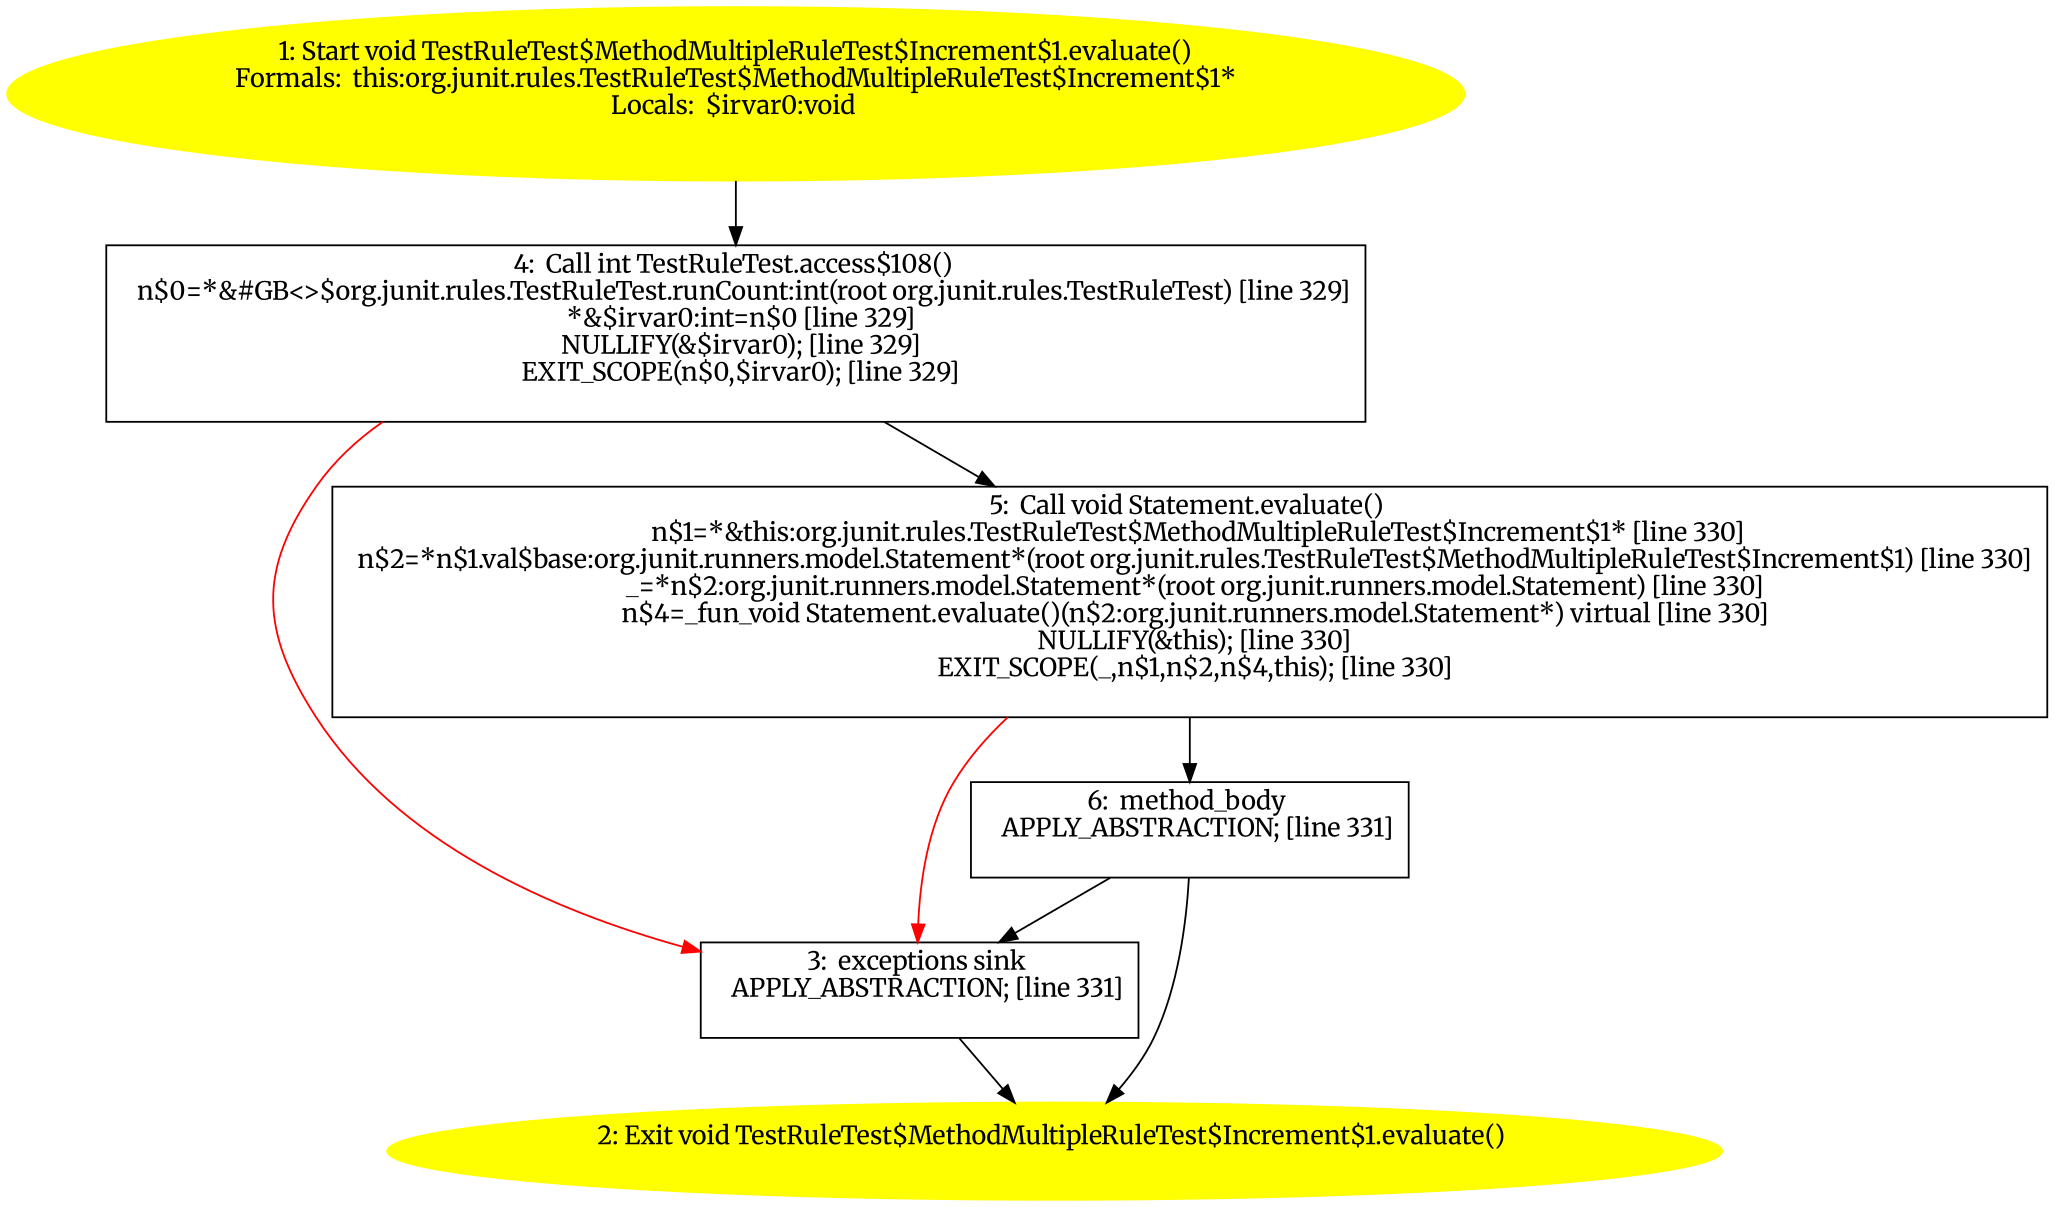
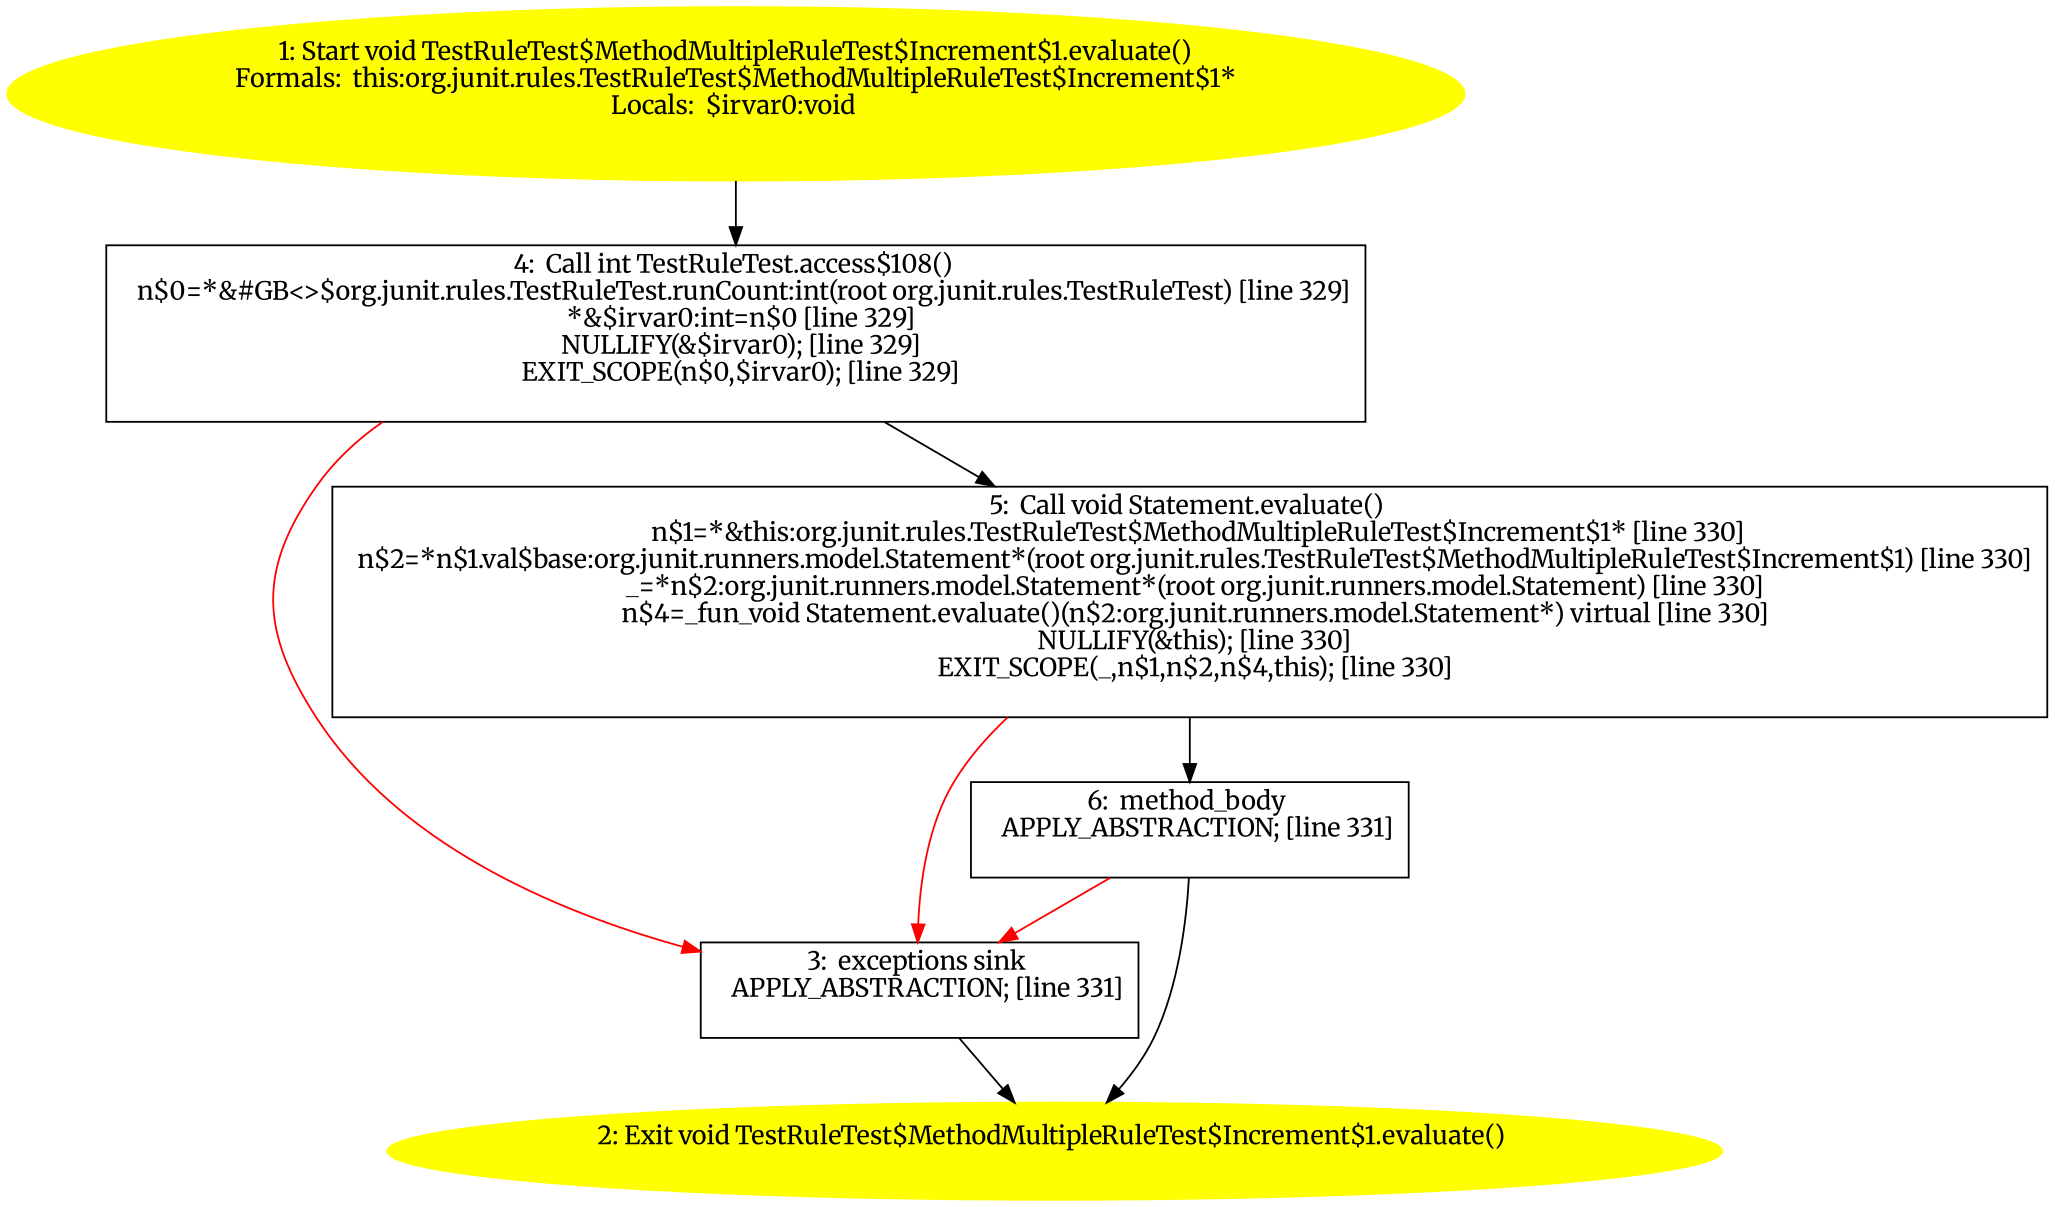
edge "6:  method_body APPLY_ABSTRACTION; [line 331]" -> "3:  exceptions sink APPLY_ABSTRACTION; [line 331]": color black -> red
